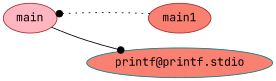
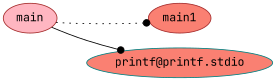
edge "main1" -> "main": reversed
